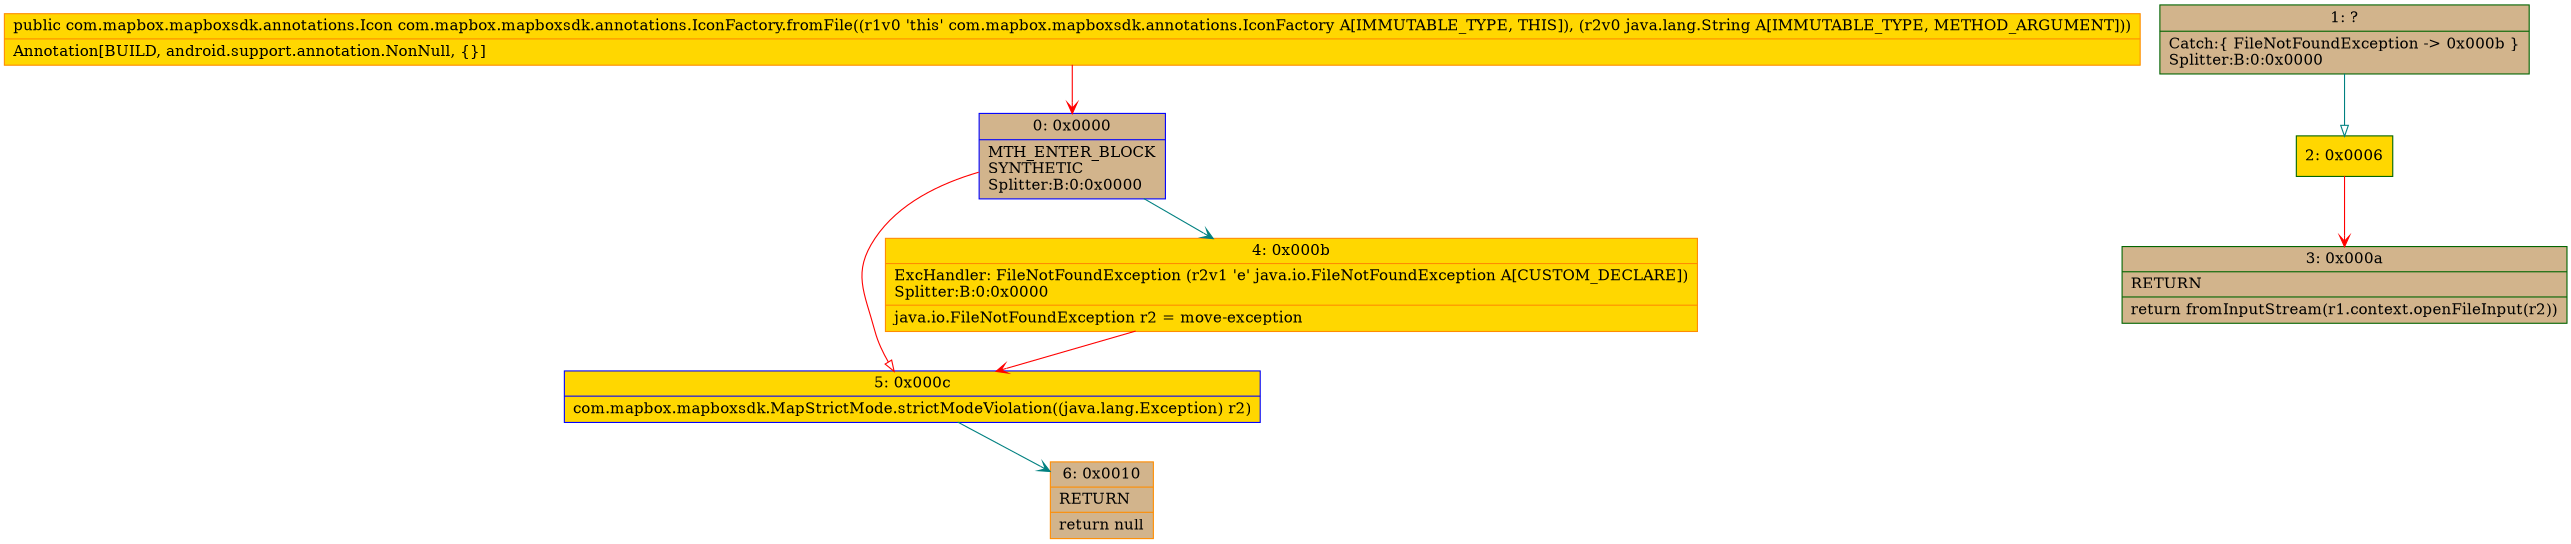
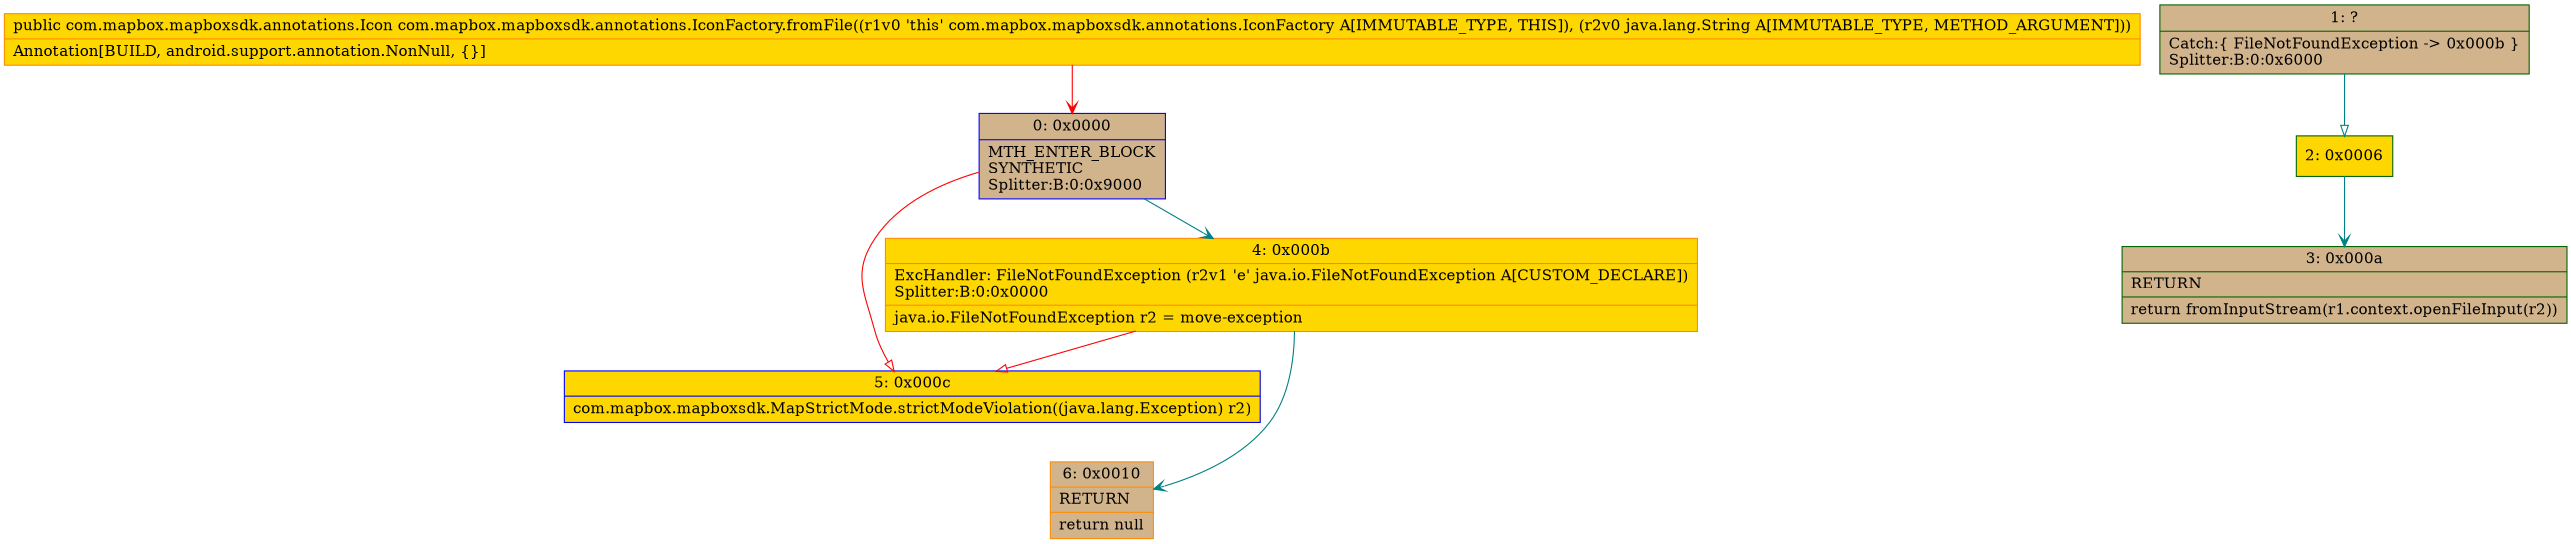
node "1: ?": text "Splitter:B:0:0x0000" -> "Splitter:B:0:0x6000"
node "0: 0x0000": text "Splitter:B:0:0x0000" -> "Splitter:B:0:0x9000"
edge "2: 0x0006" -> "3: 0x000a": color red -> teal
edge "4: 0x000b" -> "5: 0x000c": arrowhead vee -> onormal
edge "5: 0x000c" -> "6: 0x0010": now "4: 0x000b" -> "6: 0x0010"
